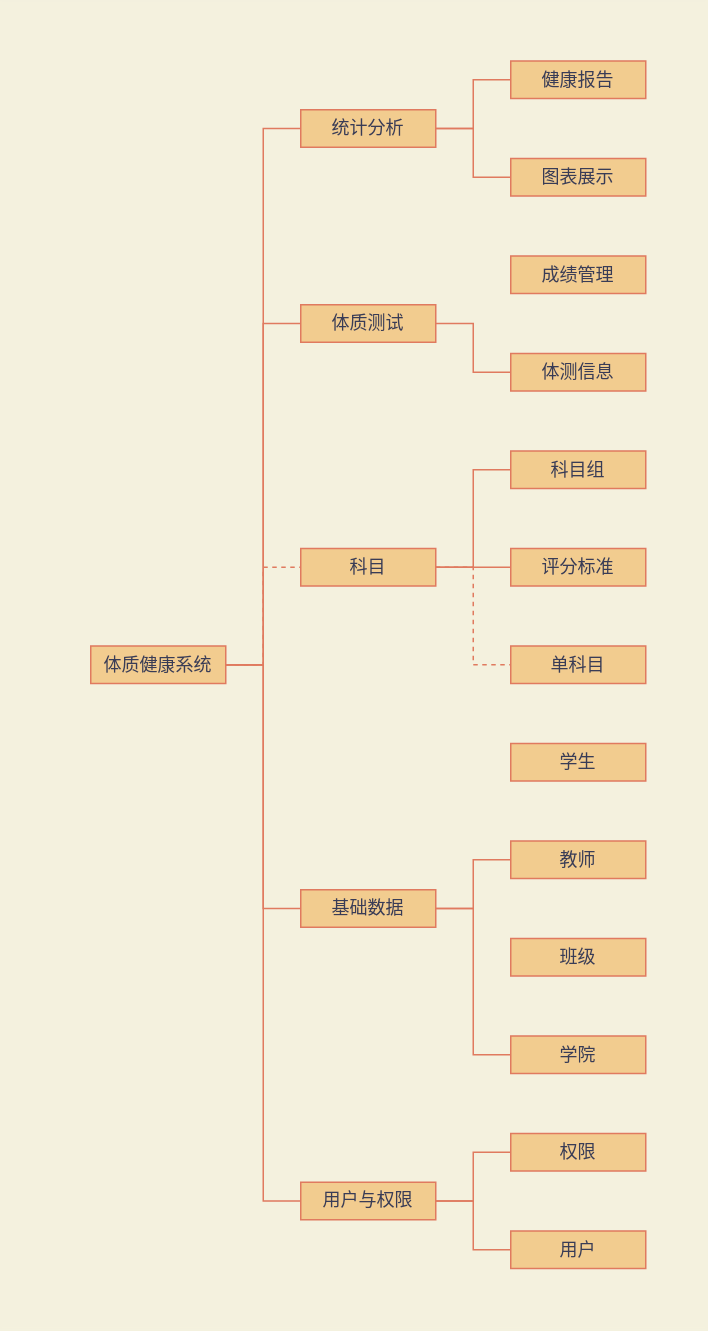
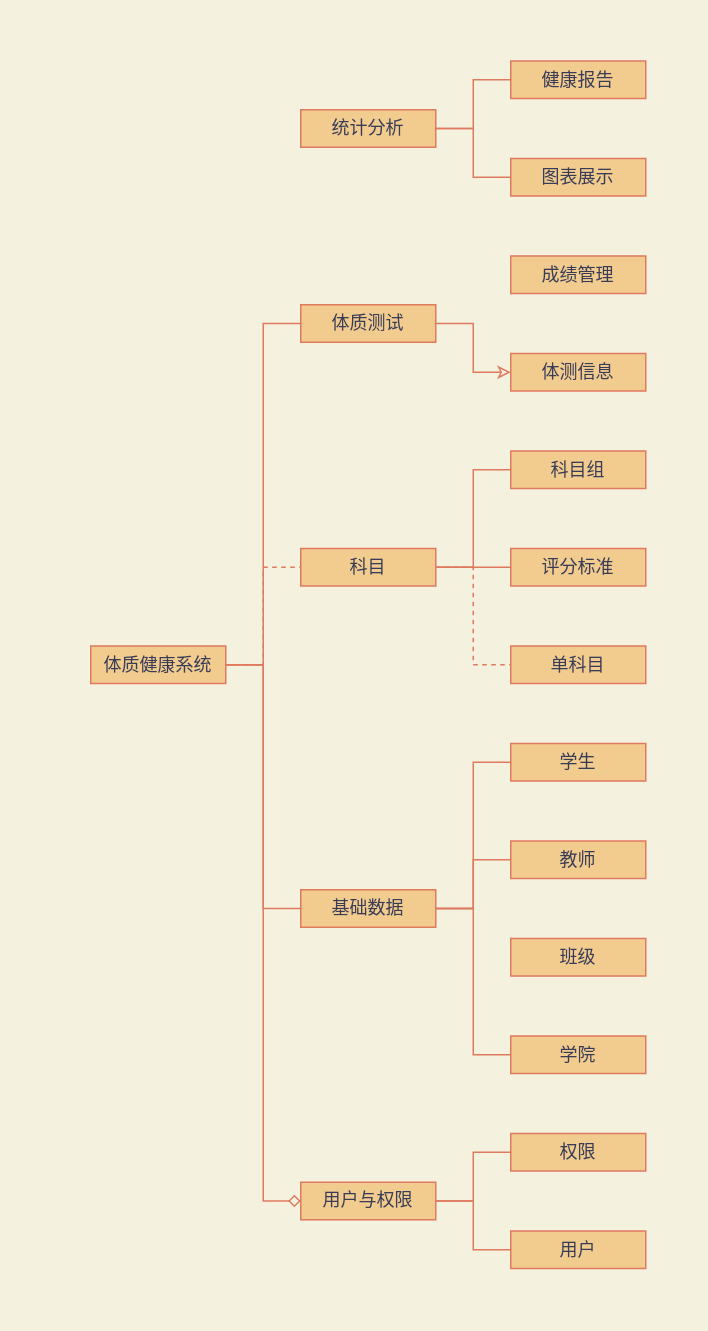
edge "统计分析" -- "体质健康系统": removed
edge "体质测试" -- "体测信息": arrowhead none -> classic
edge "学生" -- "基础数据": added
edge "体质健康系统" -- "用户与权限": arrowhead none -> diamond
